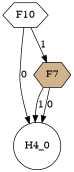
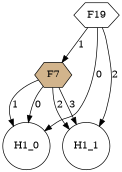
node "F10": label "F10" -> "F19"
node "H4_0": label "H4_0" -> "H1_0"
node "H1_1": added
